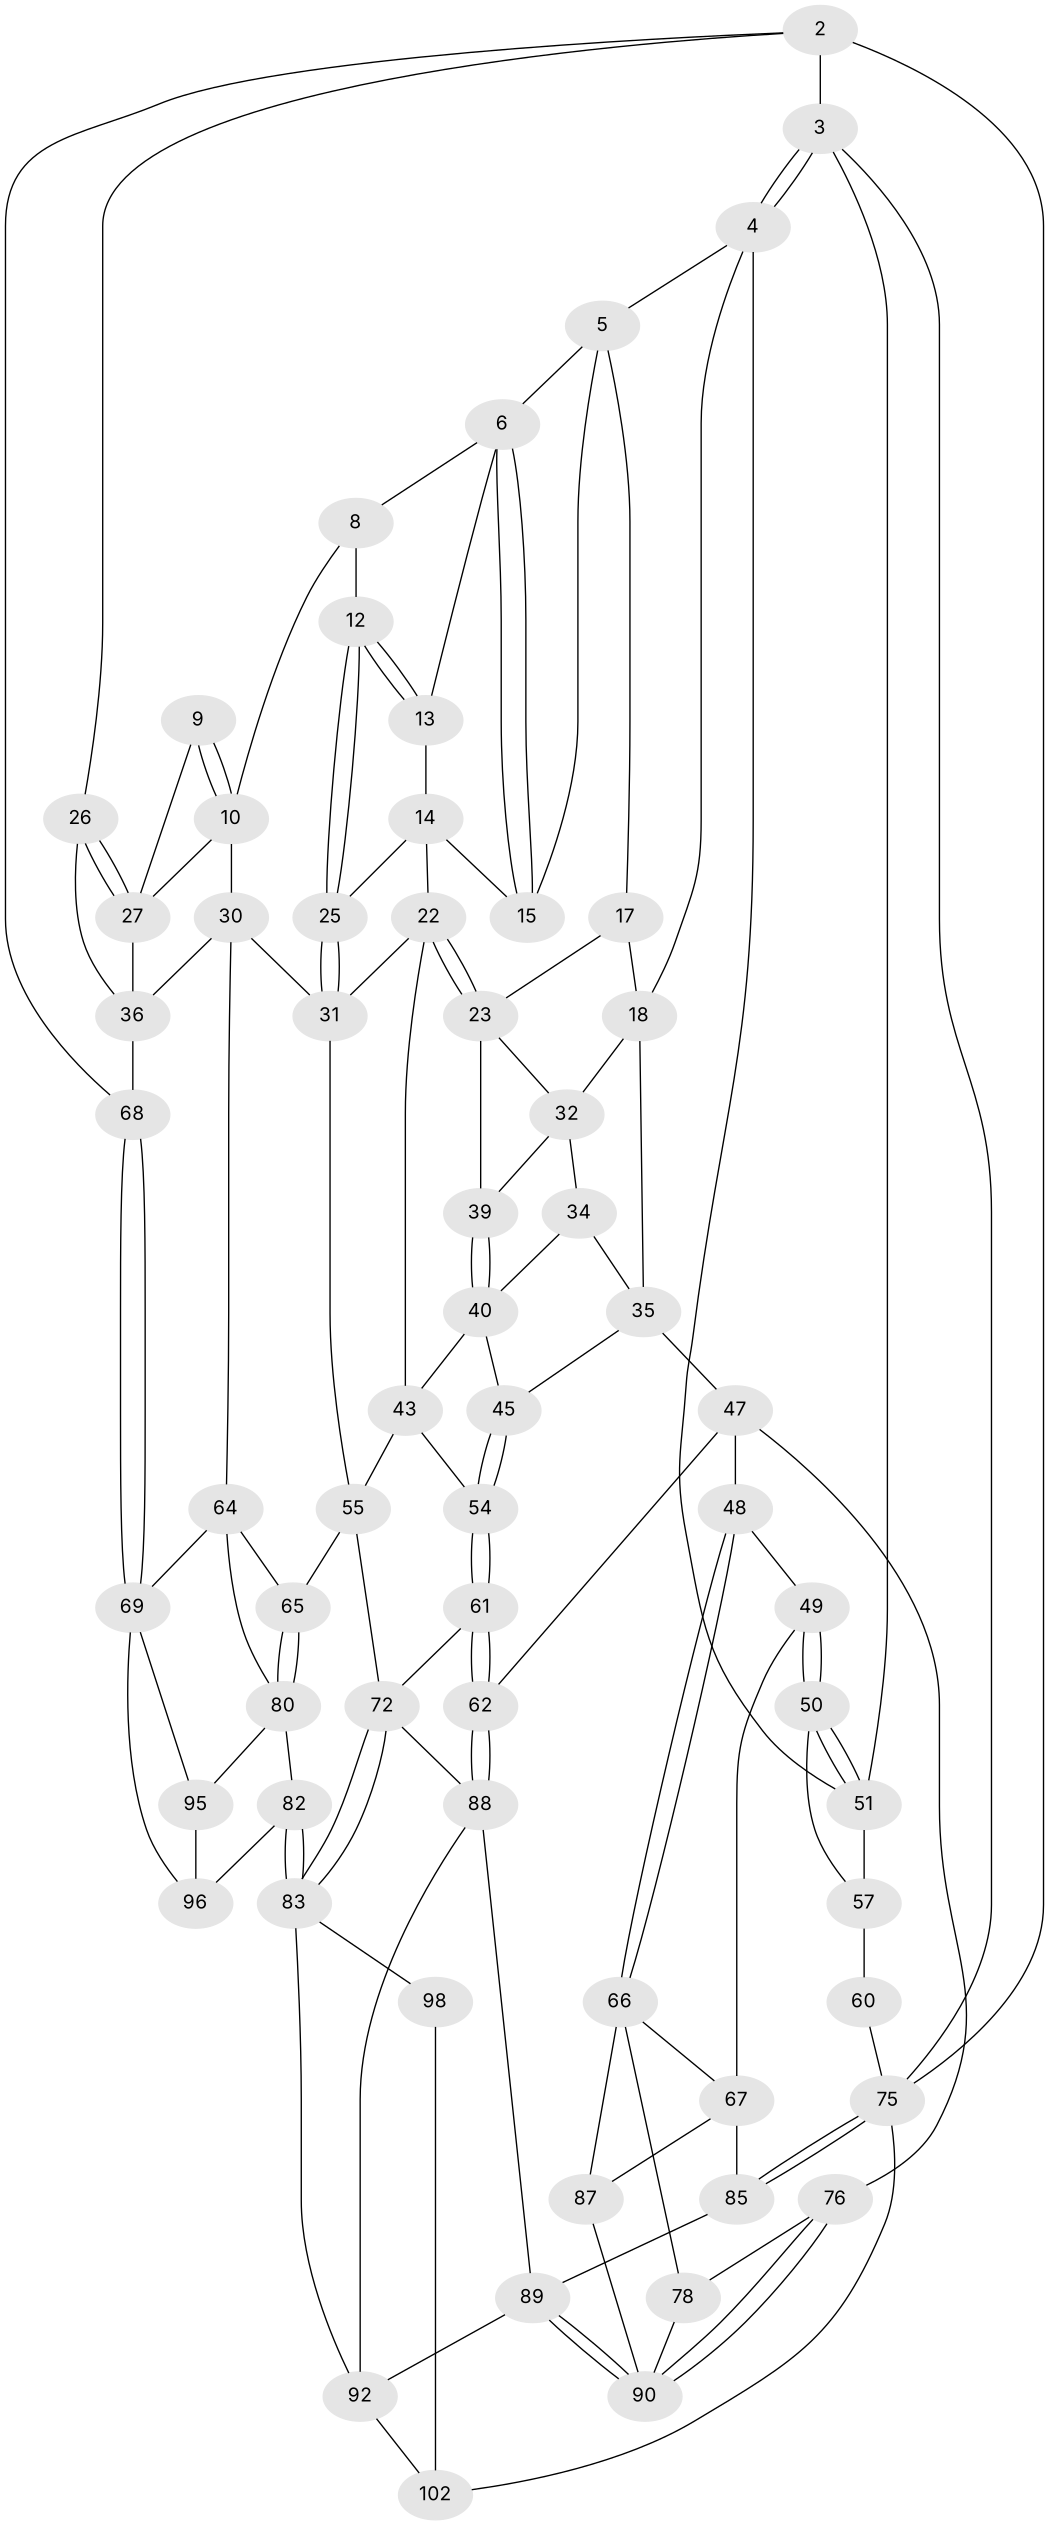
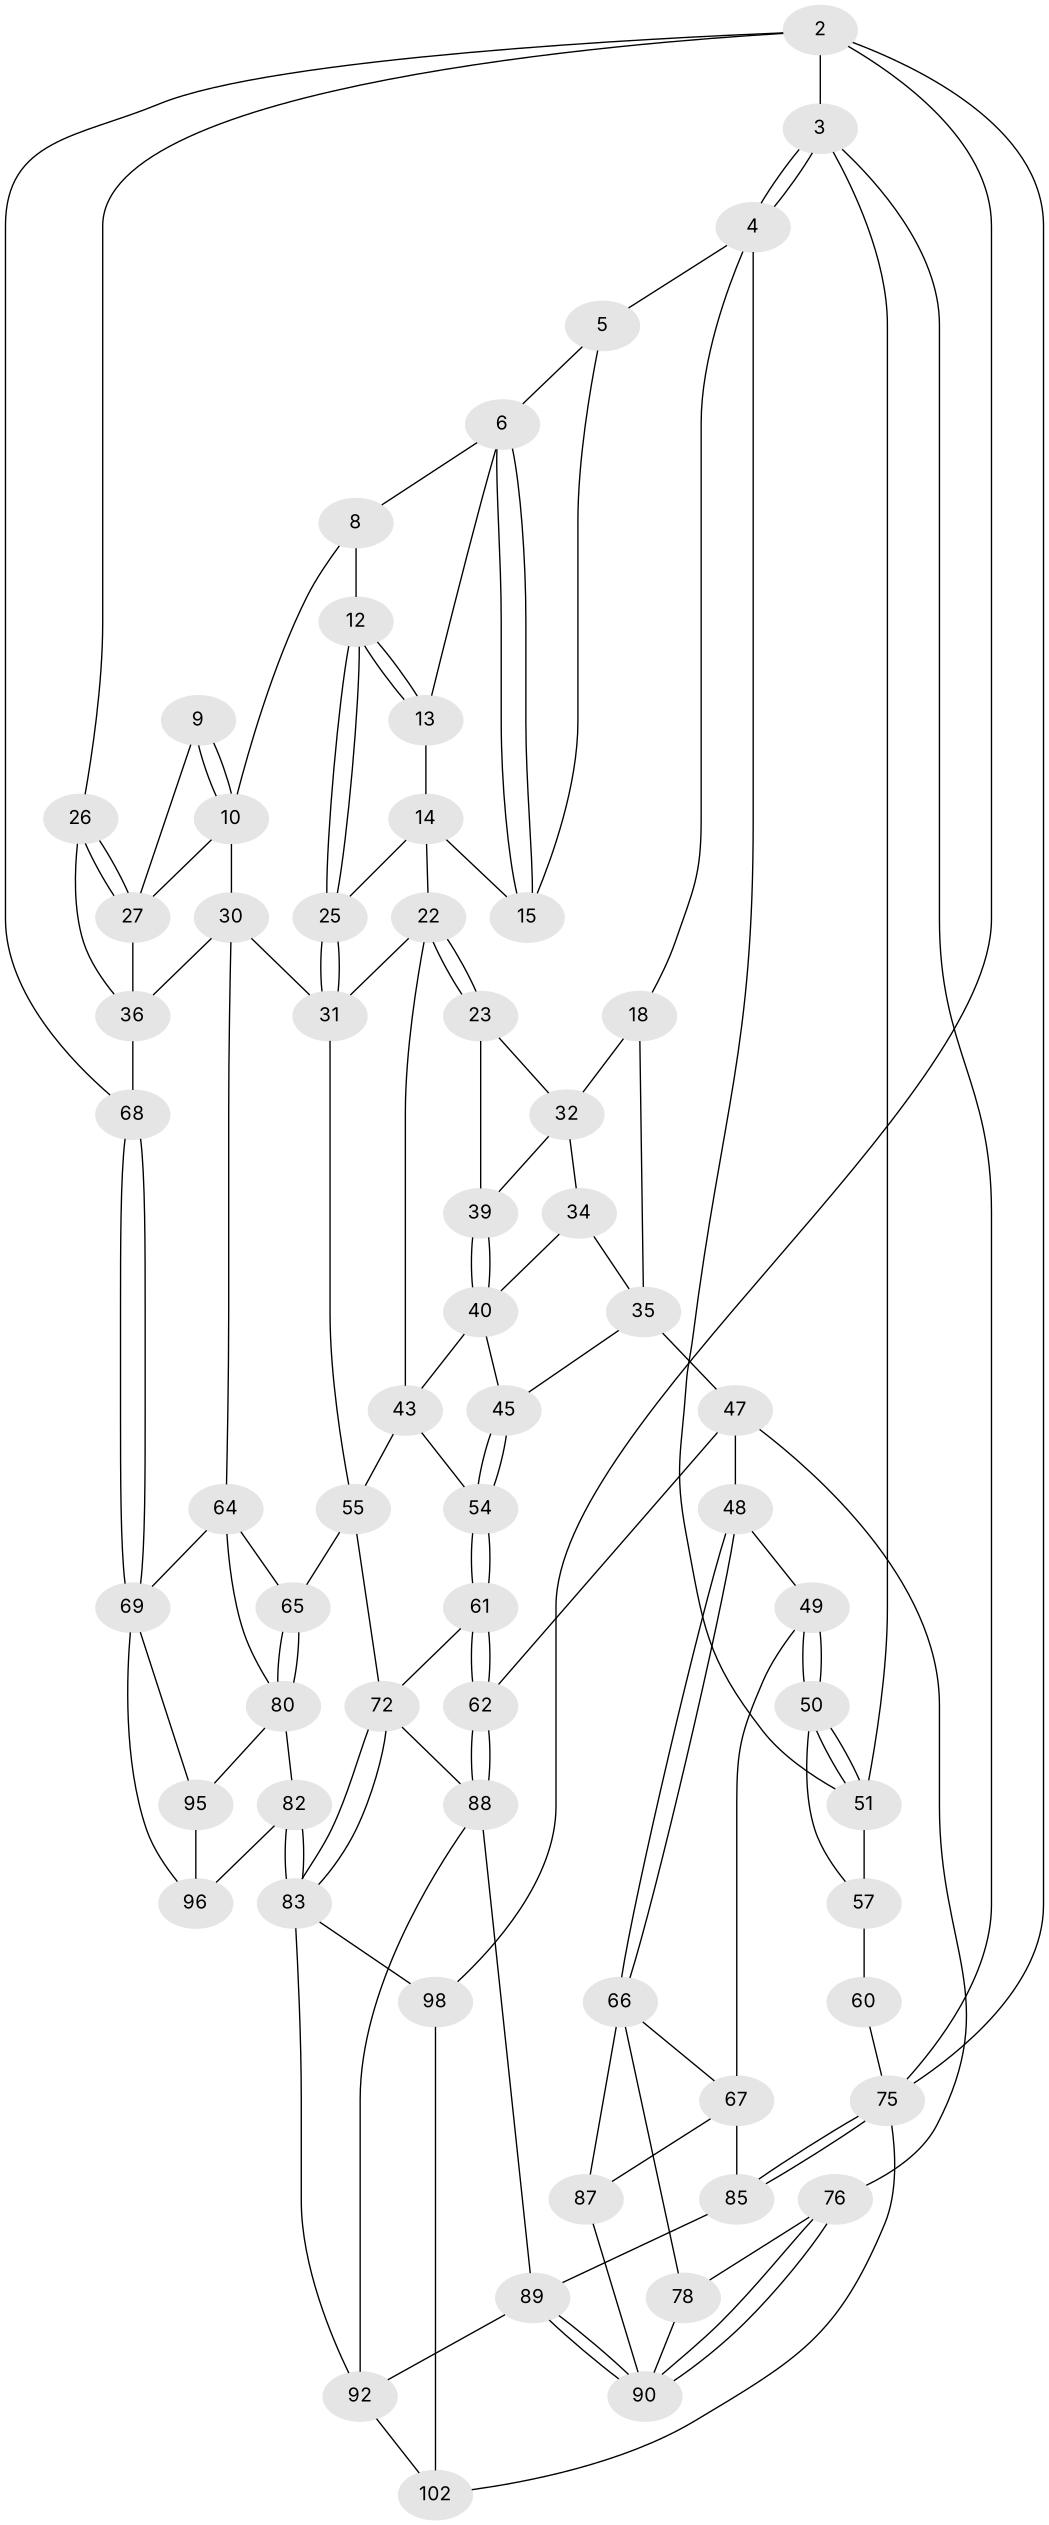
node "17": removed
edge "2" -- "98": added
